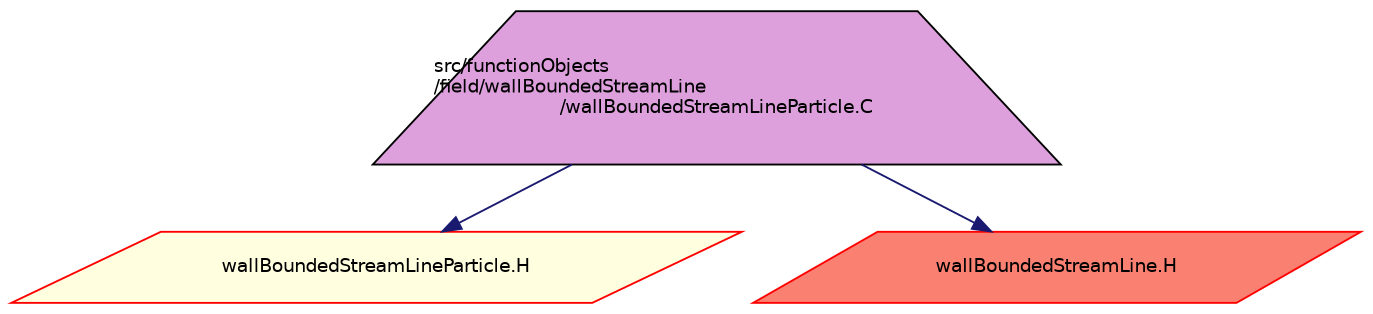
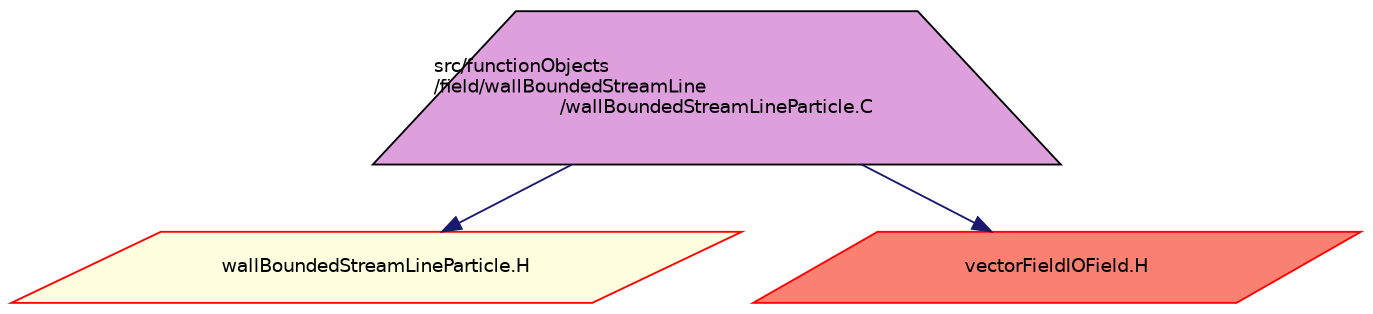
node "wallBoundedStreamLine.H": label "wallBoundedStreamLine.H" -> "vectorFieldIOField.H"
